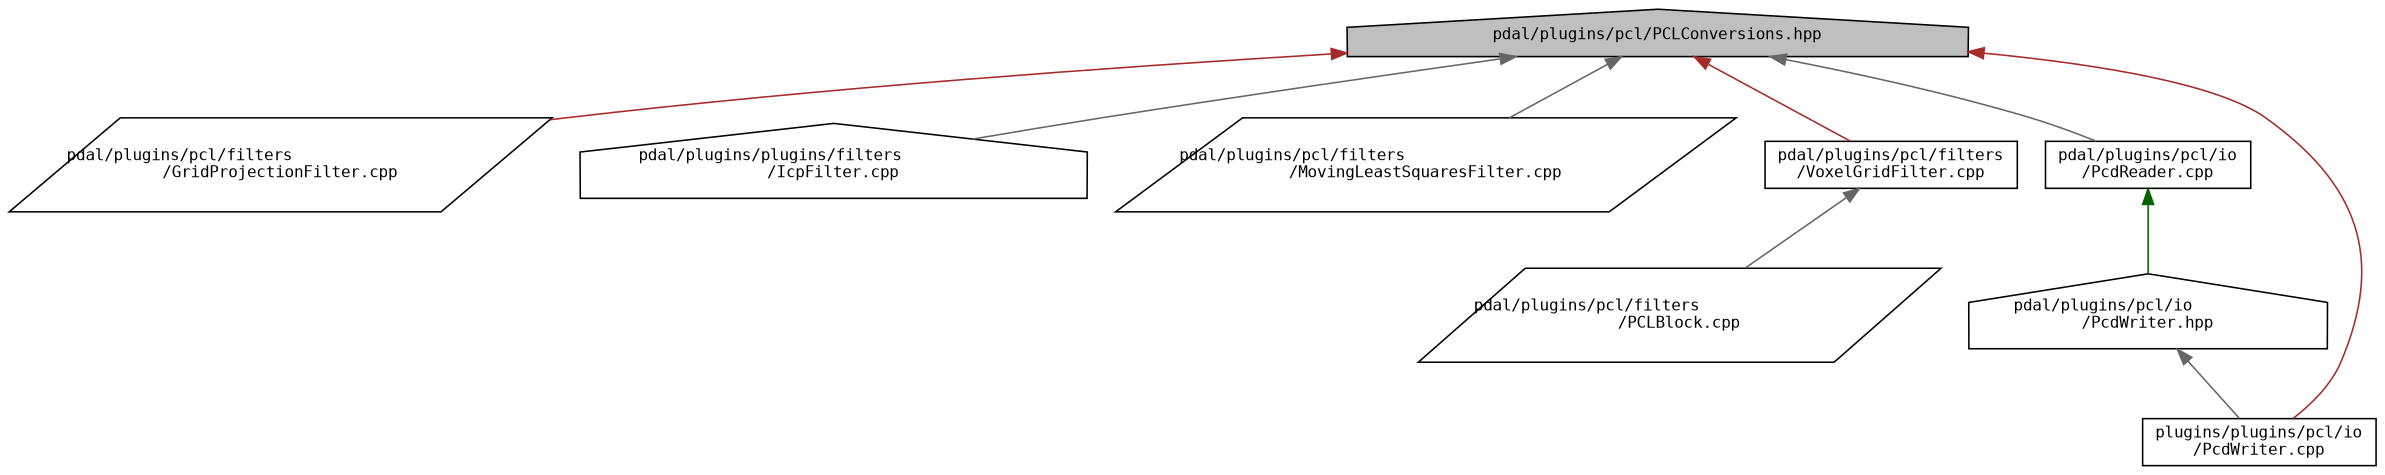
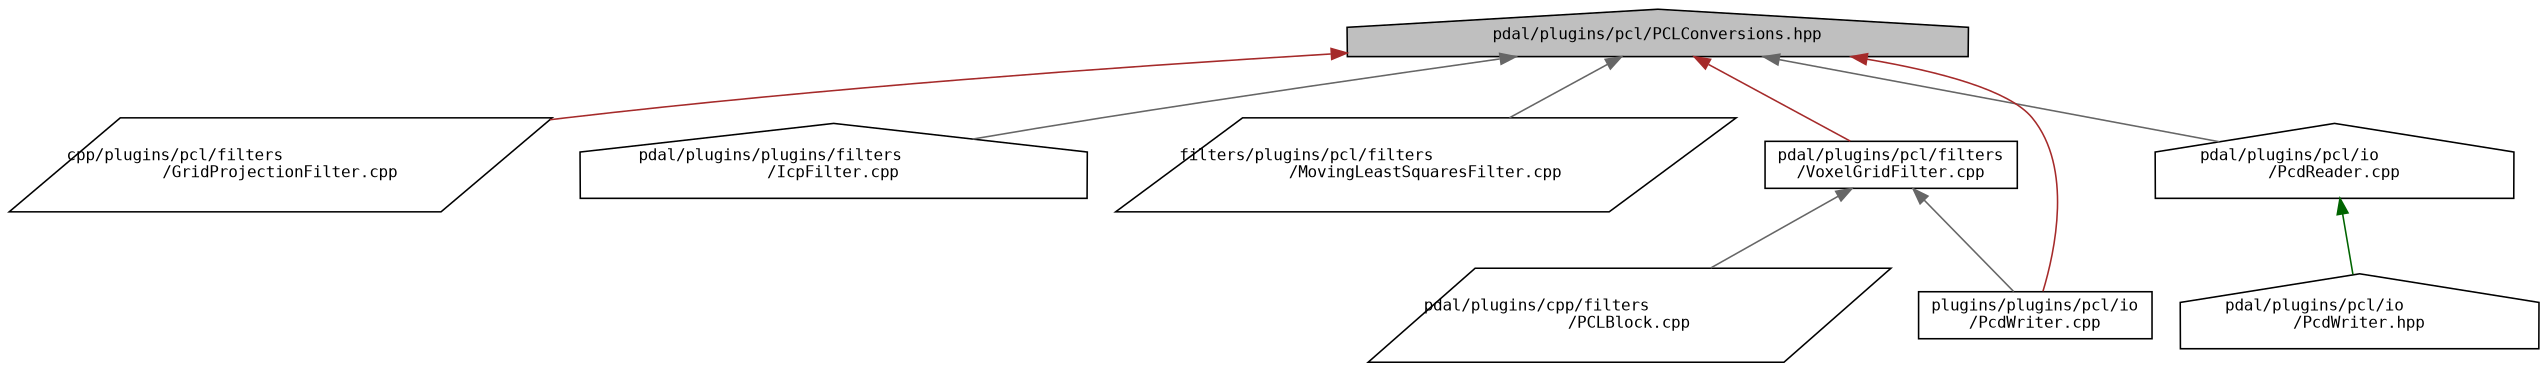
node "pdal/plugins/pcl/filters /GridProjectionFilter.cpp": label "pdal/plugins/pcl/filters /GridProjectionFilter.cpp" -> "cpp/plugins/pcl/filters /GridProjectionFilter.cpp"
node "pdal/plugins/pcl/filters /MovingLeastSquaresFilter.cpp": label "pdal/plugins/pcl/filters /MovingLeastSquaresFilter.cpp" -> "filters/plugins/pcl/filters /MovingLeastSquaresFilter.cpp"
node "pdal/plugins/pcl/io /PcdReader.cpp": shape box -> house
node "pdal/plugins/pcl/filters /PCLBlock.cpp": label "pdal/plugins/pcl/filters /PCLBlock.cpp" -> "pdal/plugins/cpp/filters /PCLBlock.cpp"
edge "plugins/plugins/pcl/io /PcdWriter.cpp" -> "pdal/plugins/pcl/io /PcdWriter.hpp": now "plugins/plugins/pcl/io /PcdWriter.cpp" -> "pdal/plugins/pcl/filters /VoxelGridFilter.cpp"
